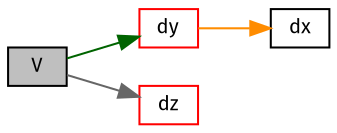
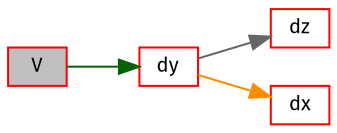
node "dx": color black -> red
node "V": color black -> red
edge "V" -> "dz": now "dy" -> "dz"
